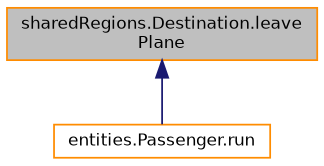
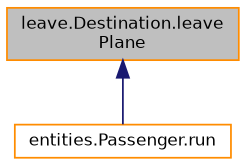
node "sharedRegions.Destination.leave Plane": label "sharedRegions.Destination.leave Plane" -> "leave.Destination.leave Plane"
